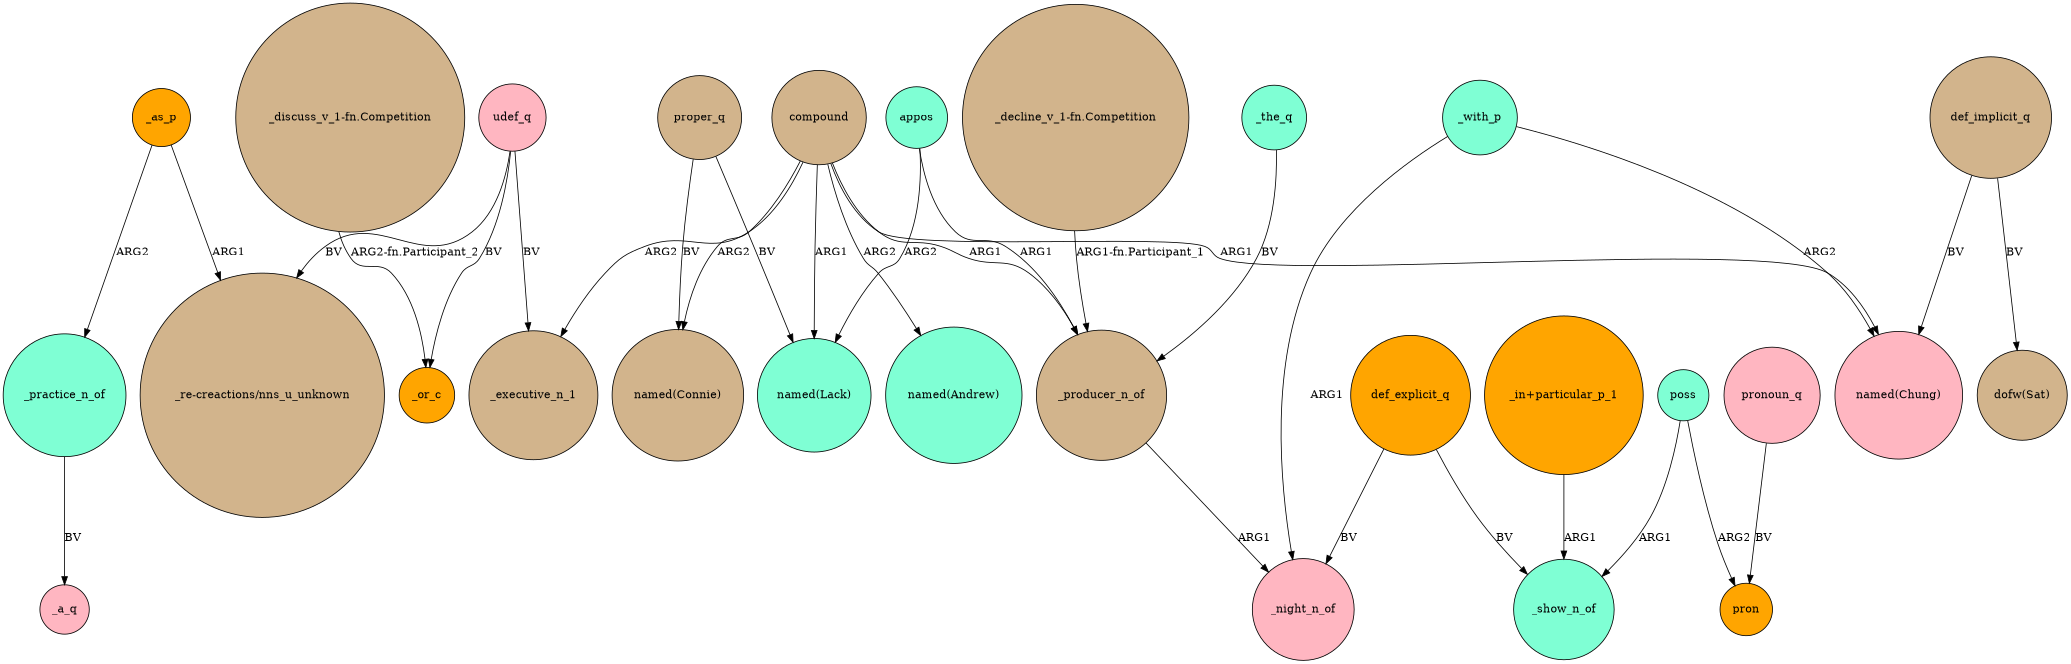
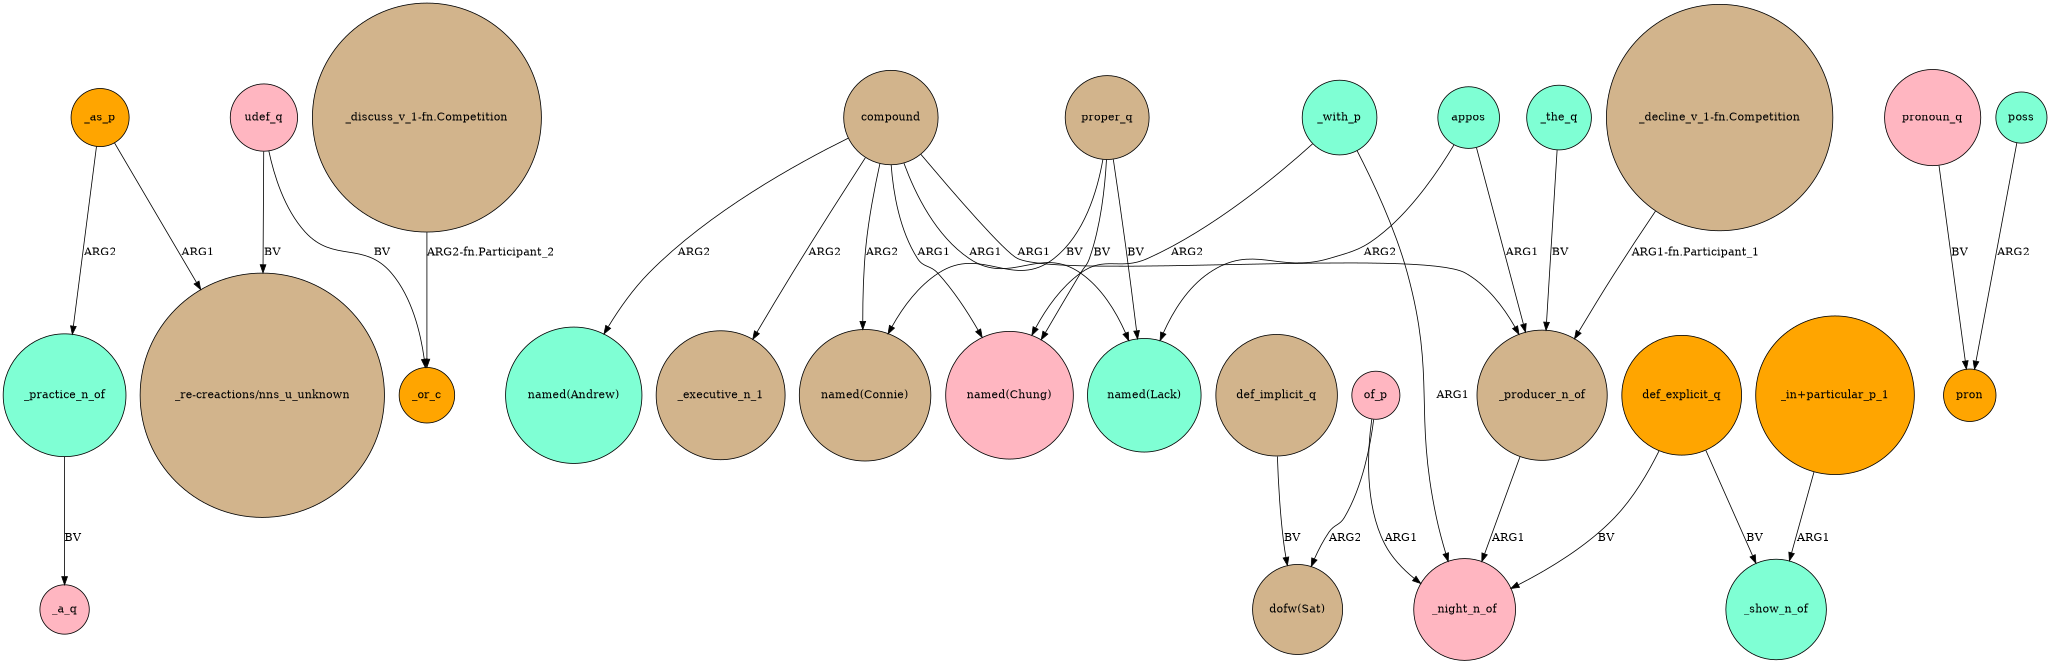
edge "udef_q" -> "_executive_n_1": removed, label "BV"
edge "def_implicit_q" -> "named(Chung)": now "proper_q" -> "named(Chung)"
node "of_p": added
edge "poss" -> "_show_n_of": removed, label "ARG1"
